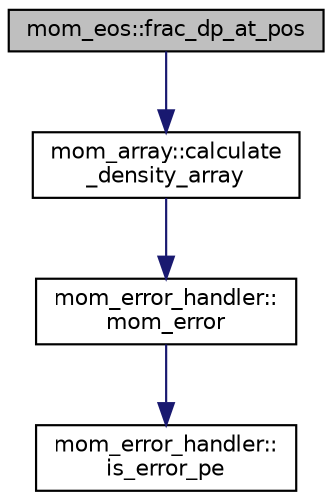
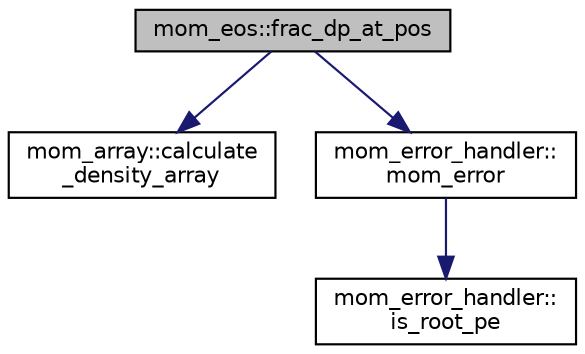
edge "mom_array::calculate _density_array" -> "mom_error_handler:: mom_error": now "mom_eos::frac_dp_at_pos" -> "mom_error_handler:: mom_error"
node "mom_error_handler:: is_error_pe": label "mom_error_handler:: is_error_pe" -> "mom_error_handler:: is_root_pe"
